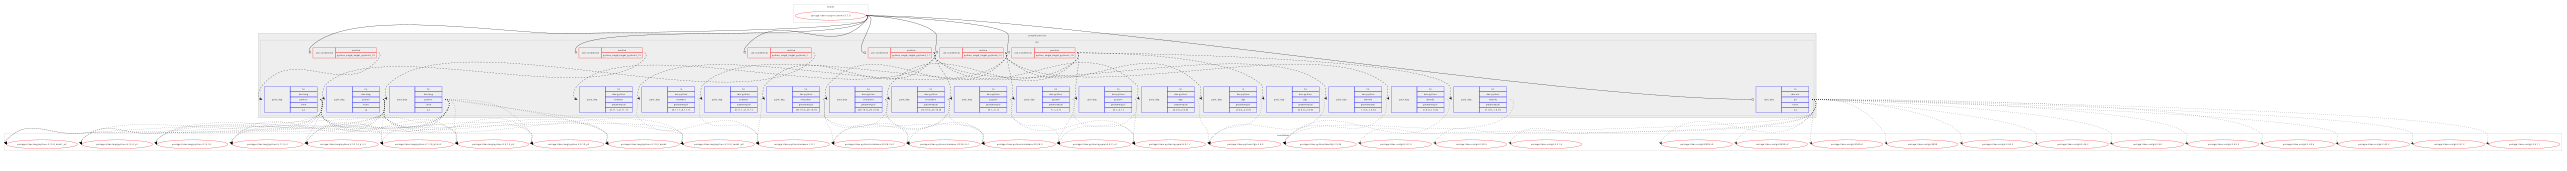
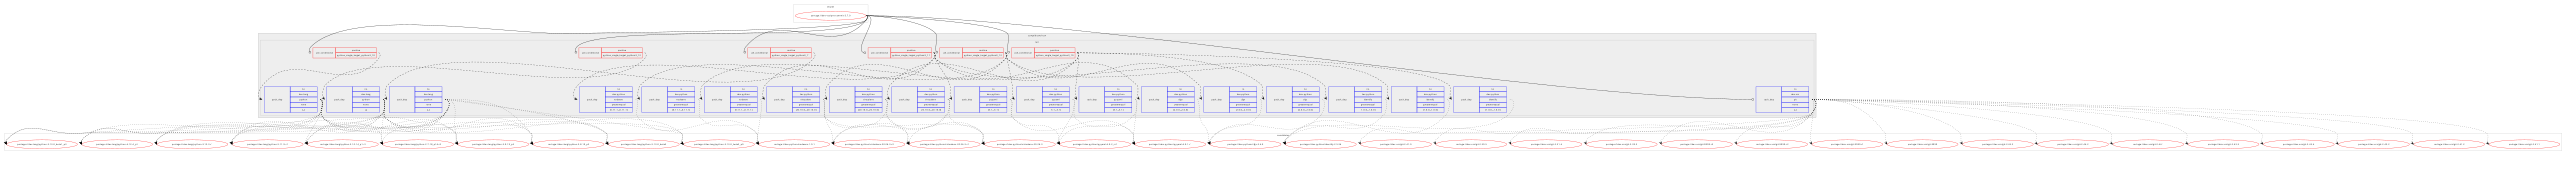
node "portage://dev-vcs/git-2.39.3": added
